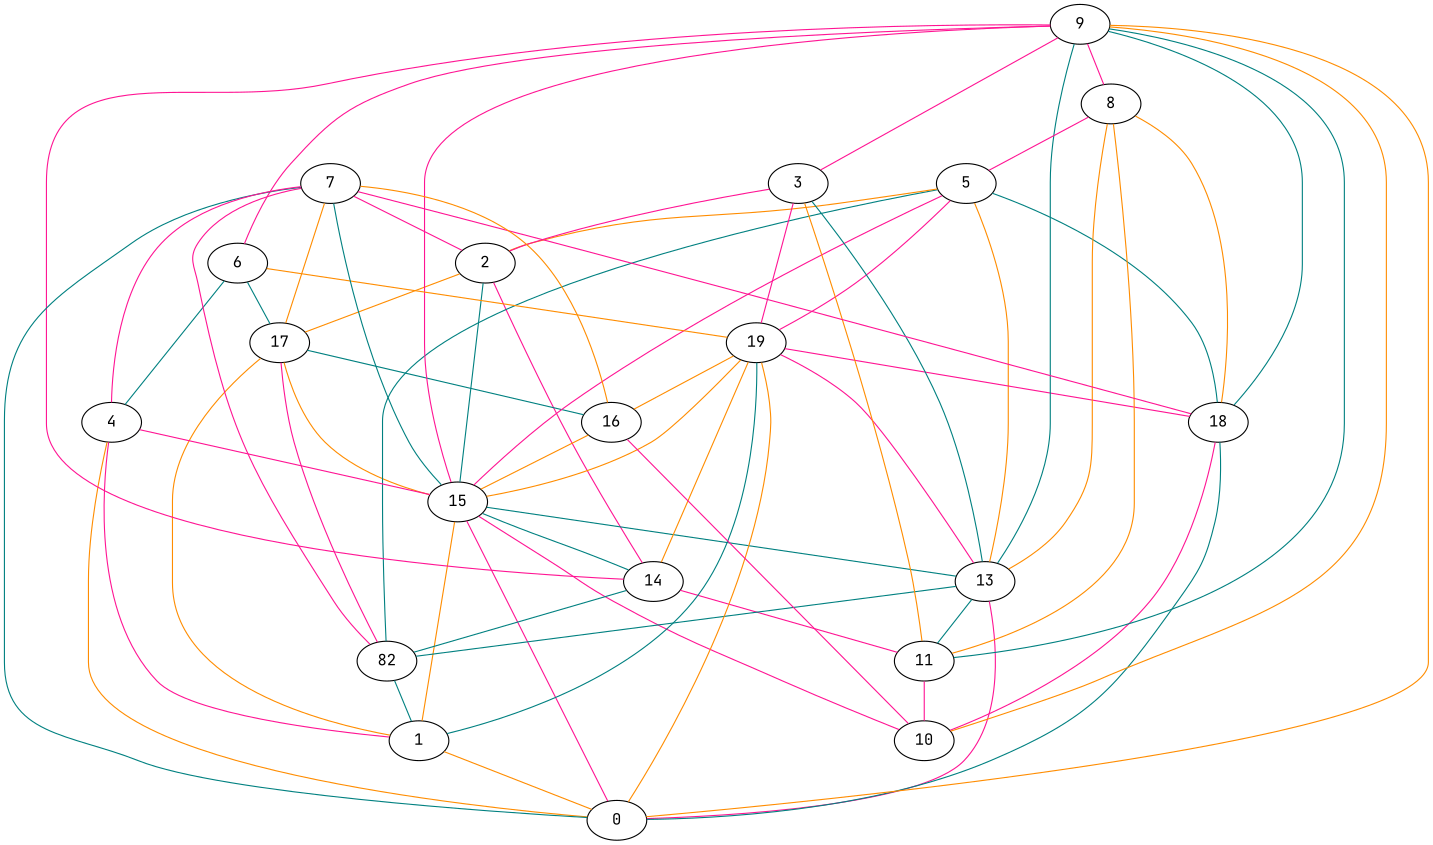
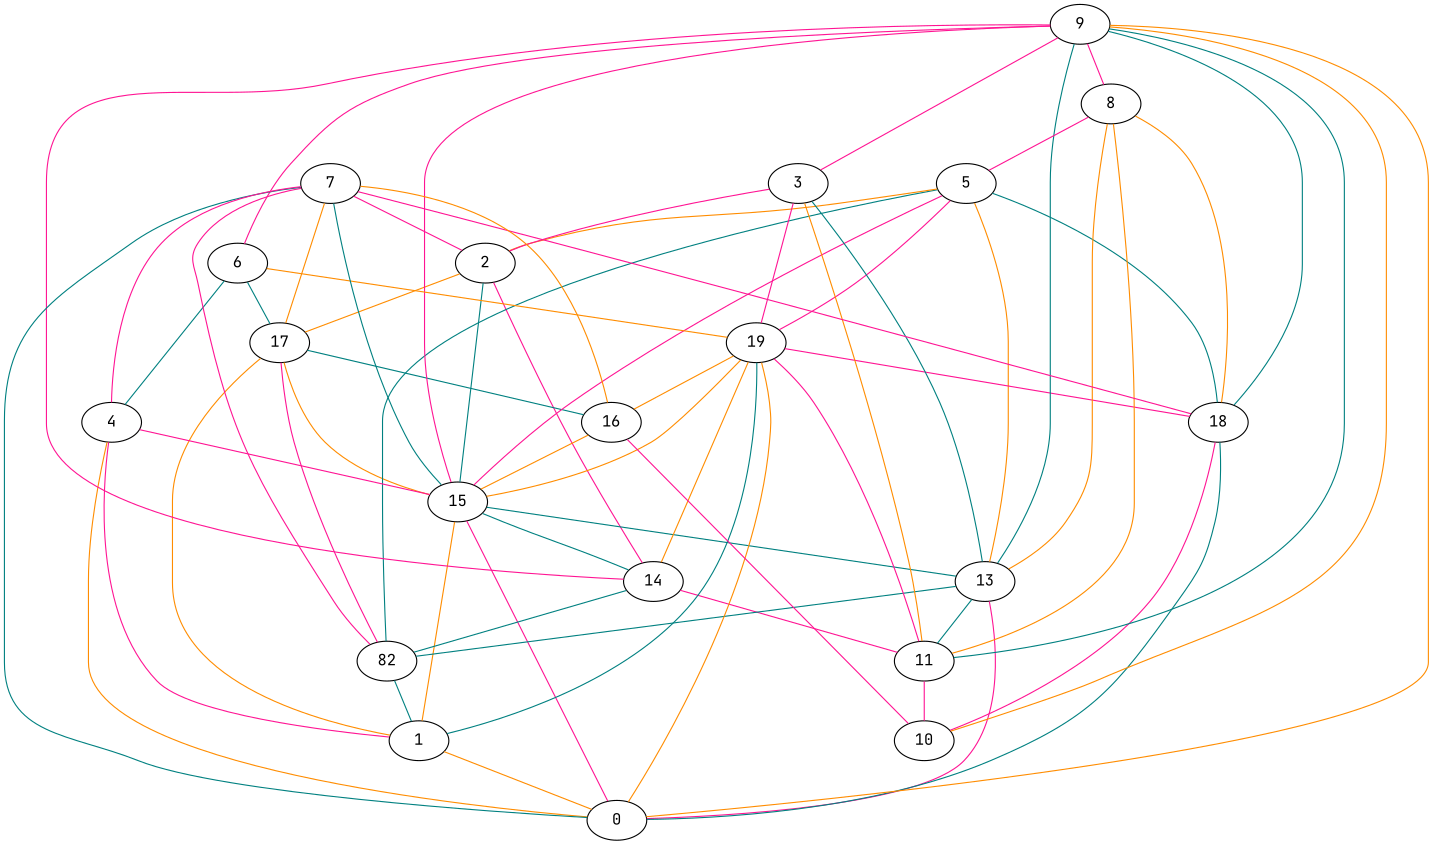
edge "19" -- "13": now "19" -- "11"
edge "15" -- "10": removed
